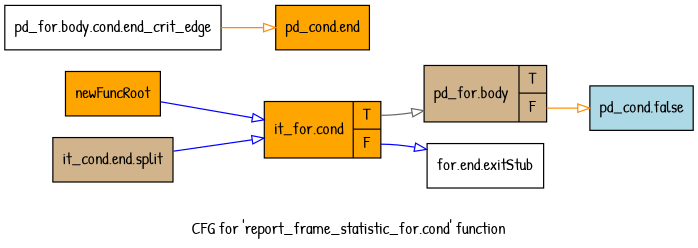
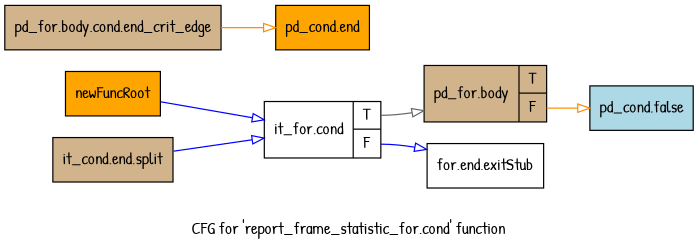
node "pd_for.body.cond.end_crit_edge": fillcolor white -> tan
node "it_for.cond": fillcolor orange -> white
